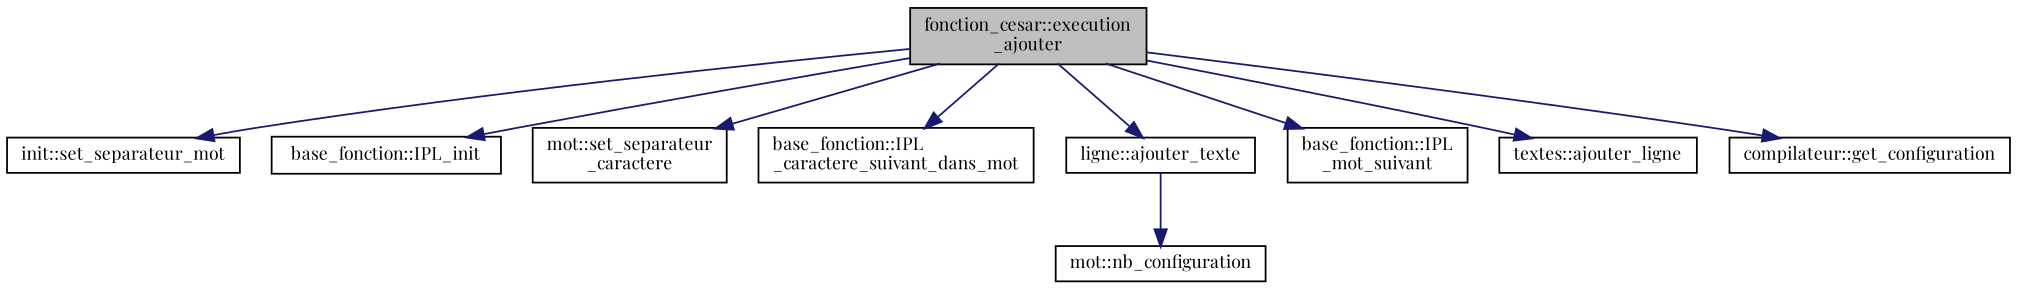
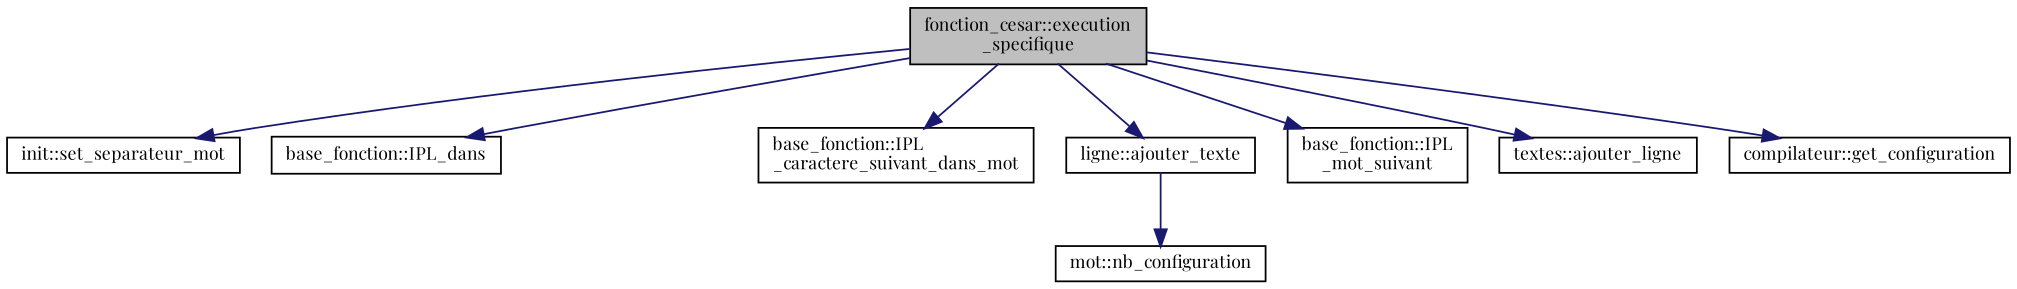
node "fonction_cesar::execution _ajouter": label "fonction_cesar::execution _ajouter" -> "fonction_cesar::execution _specifique"
node "base_fonction::IPL_init": label "base_fonction::IPL_init" -> "base_fonction::IPL_dans"
node "mot::set_separateur _caractere": removed
